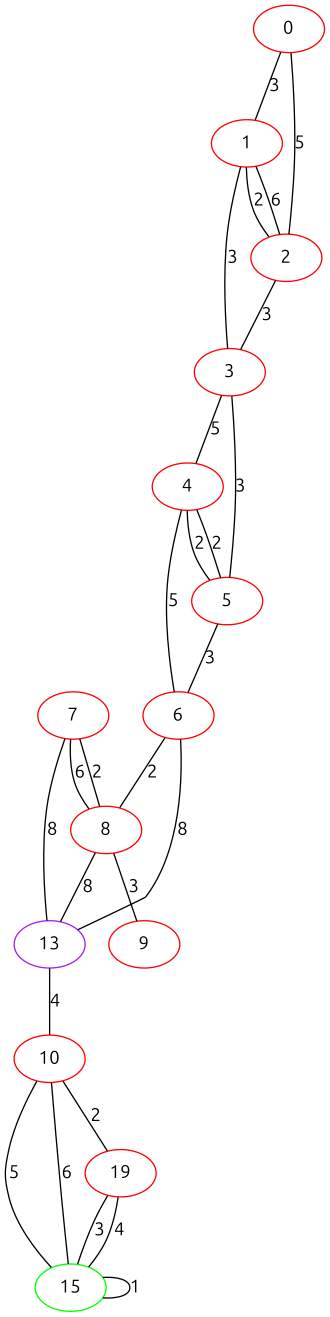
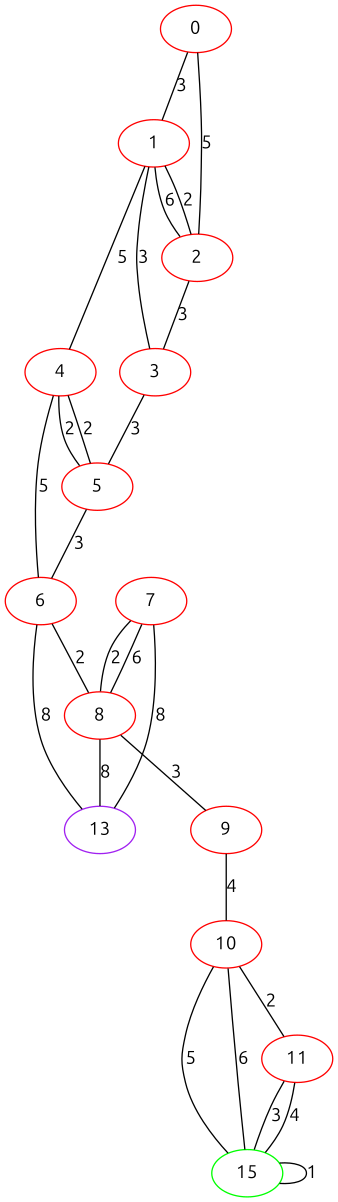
edge "3" -- "4": now "1" -- "4"
edge "13" -- "10": now "9" -- "10"
node "19": label "19" -> "11"
